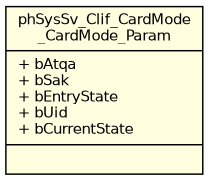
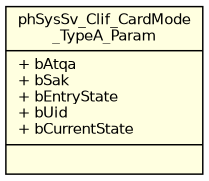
node "phSysSv_Clif_CardMode": text "_CardMode_Param" -> "_TypeA_Param"
